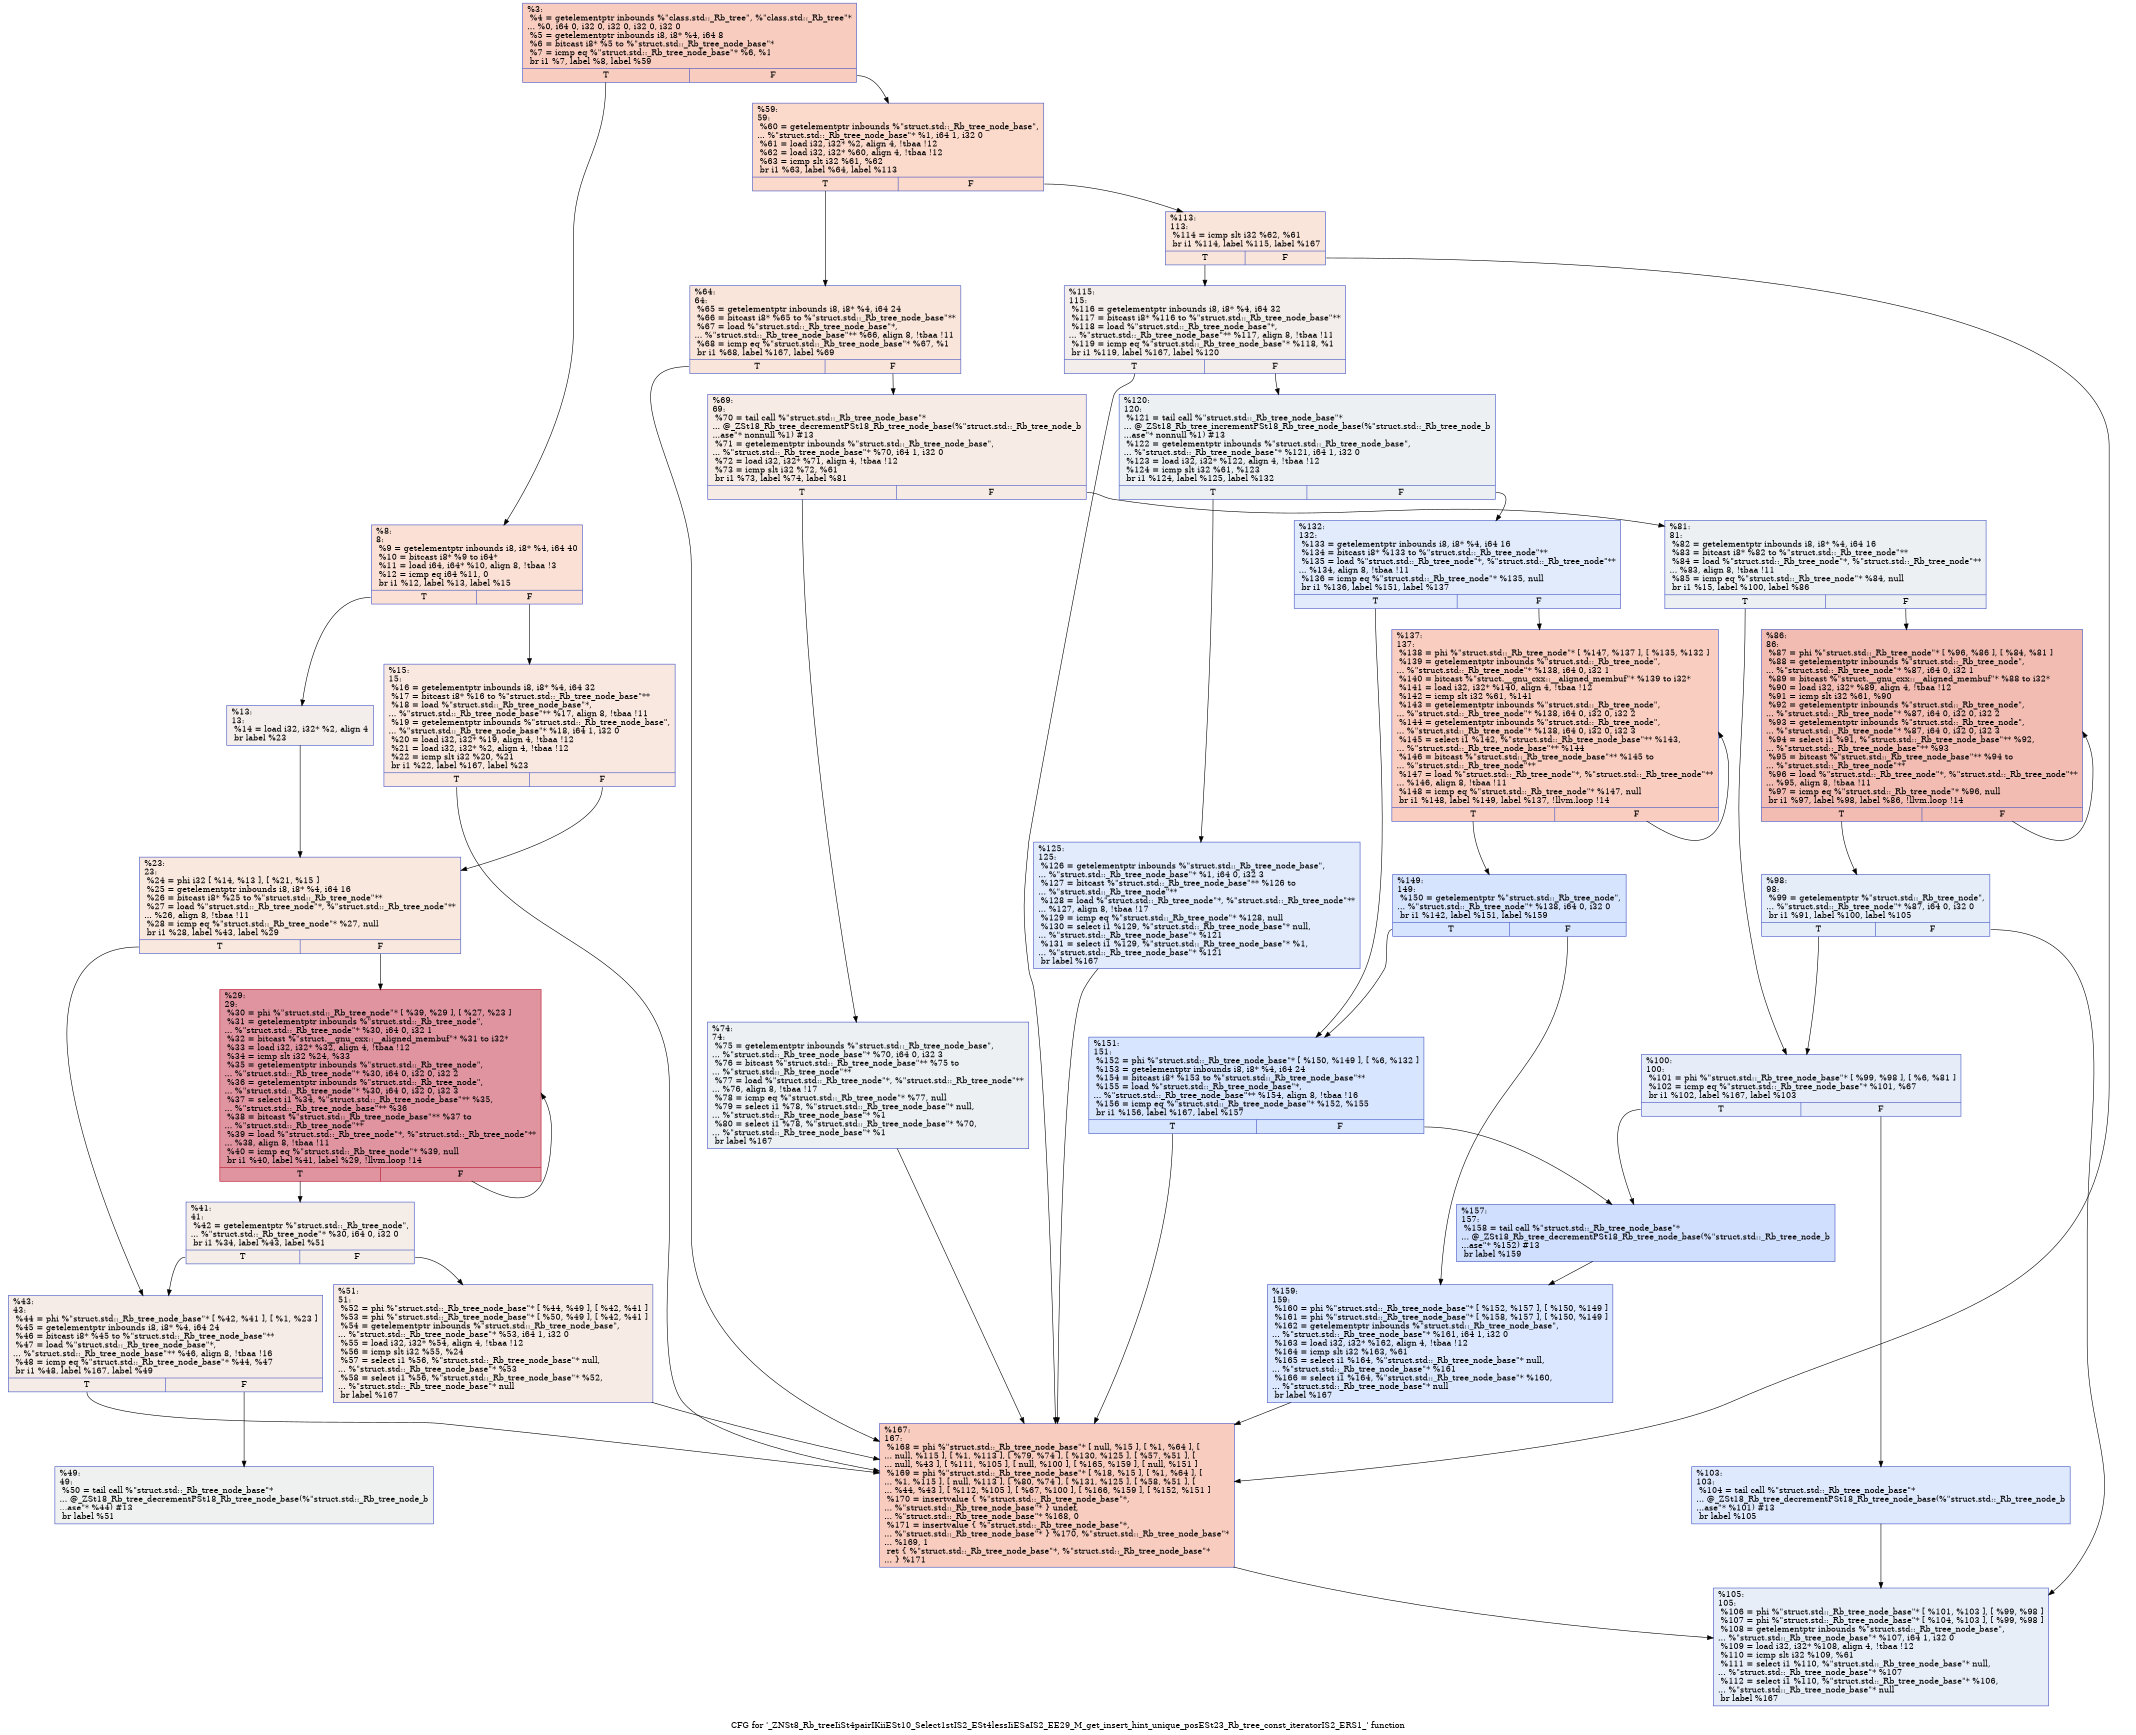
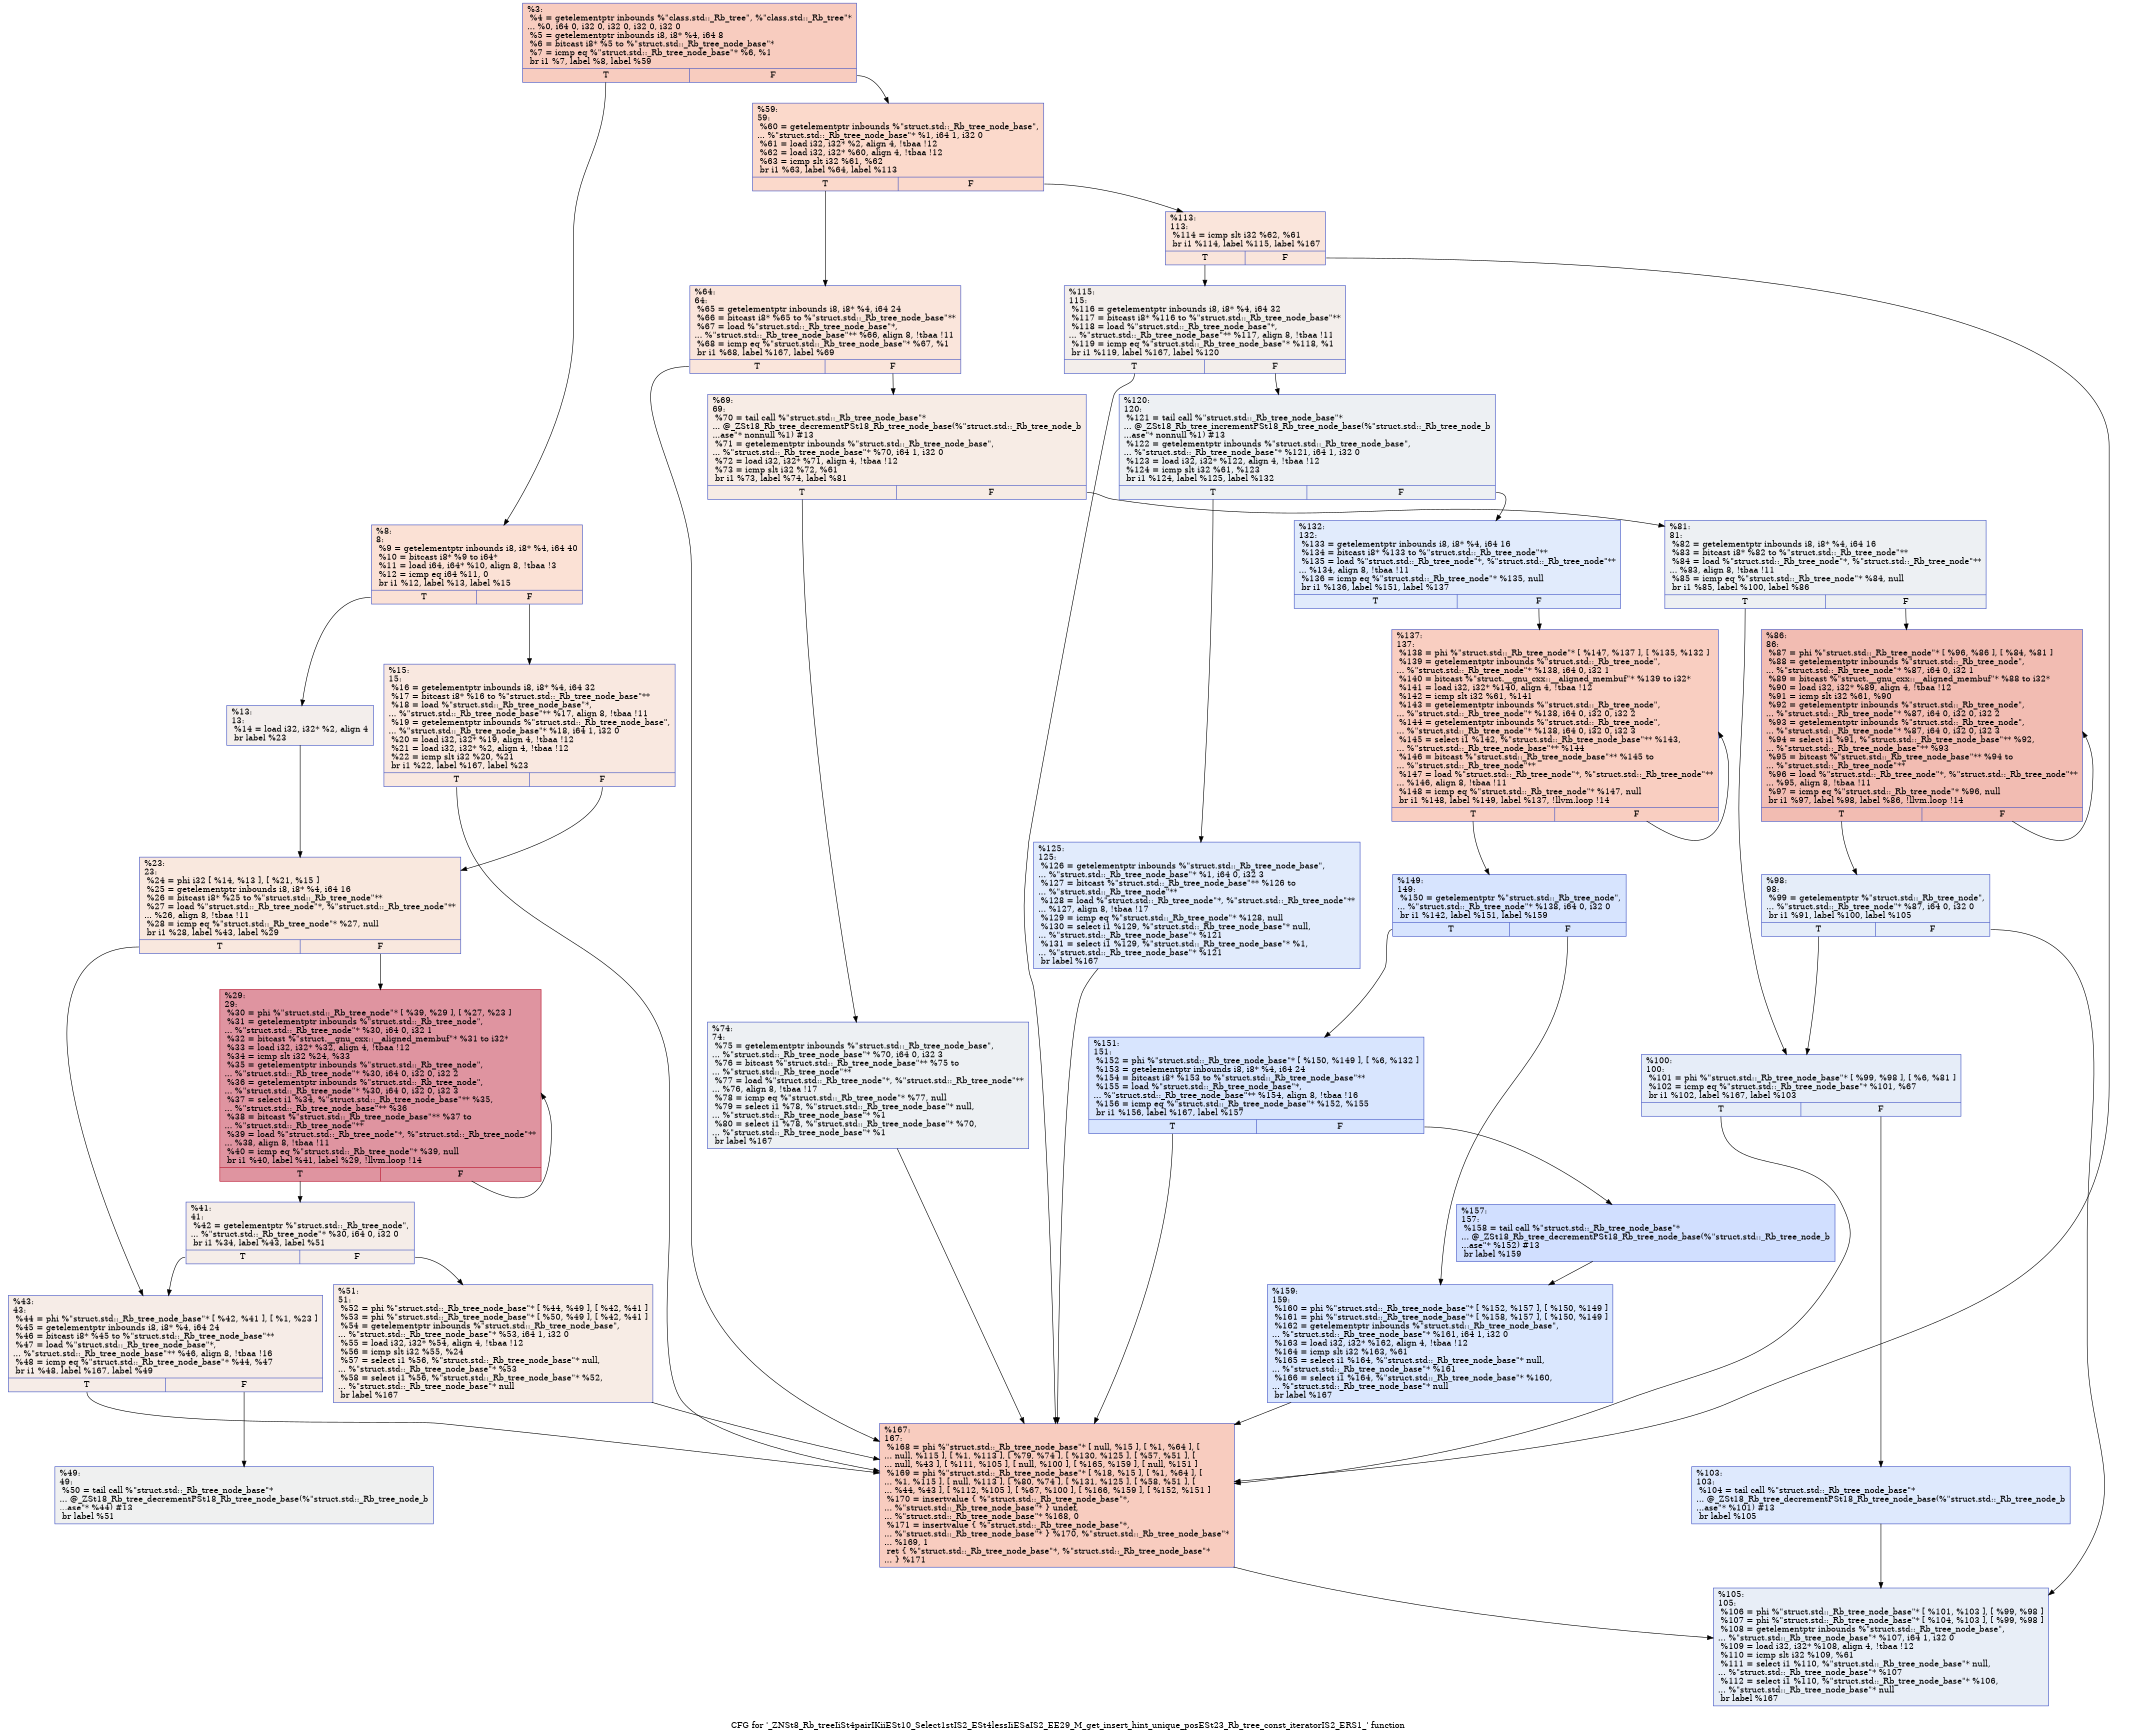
node "%81:": text "br i1 %15, label %100, label %86" -> "br i1 %85, label %100, label %86"
edge "%132:" -> "%151:": removed
edge "%100:" -> "%157:": now "%100:" -> "%167:"
